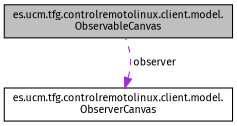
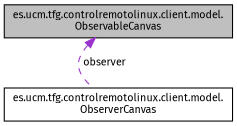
edge "es.ucm.tfg.controlremotolinux.client.model. ObservableCanvas" -> "es.ucm.tfg.controlremotolinux.client.model. ObserverCanvas": reversed
